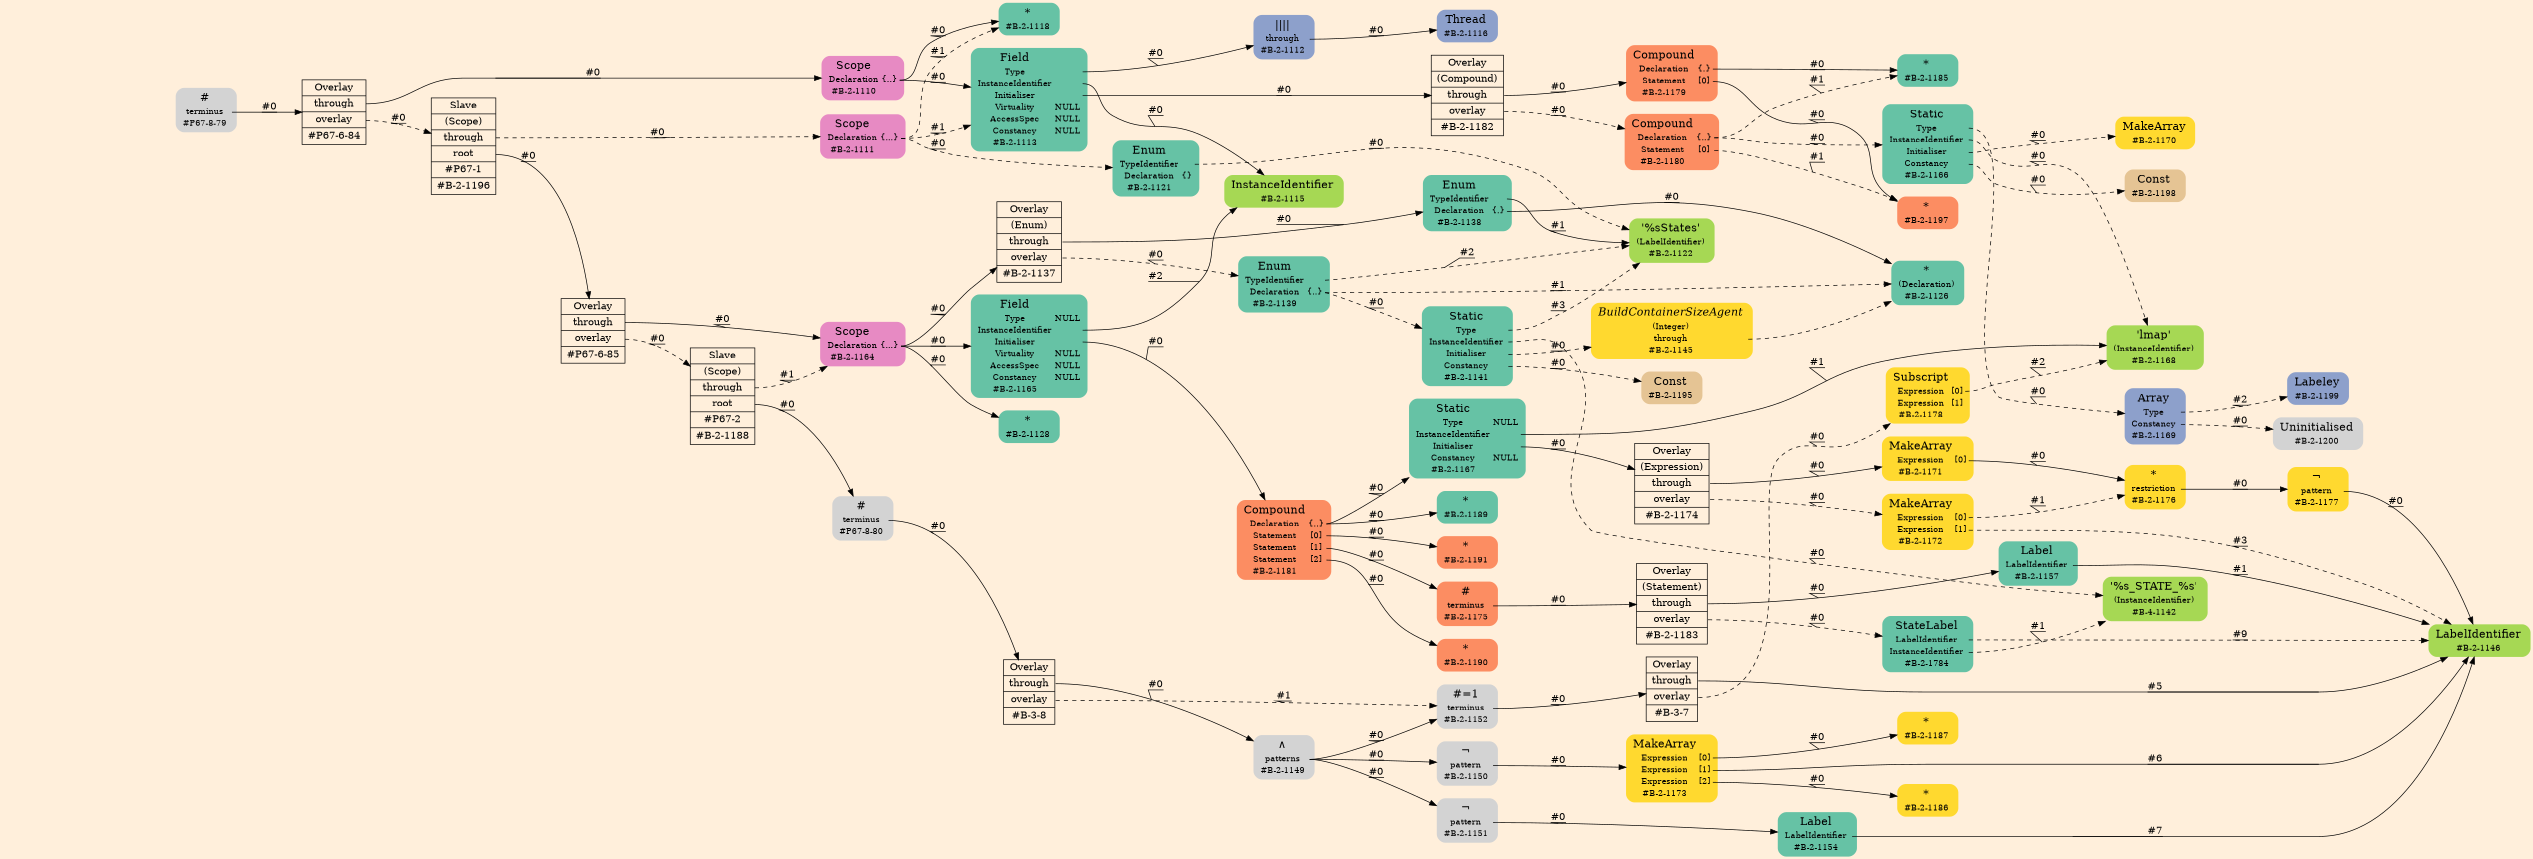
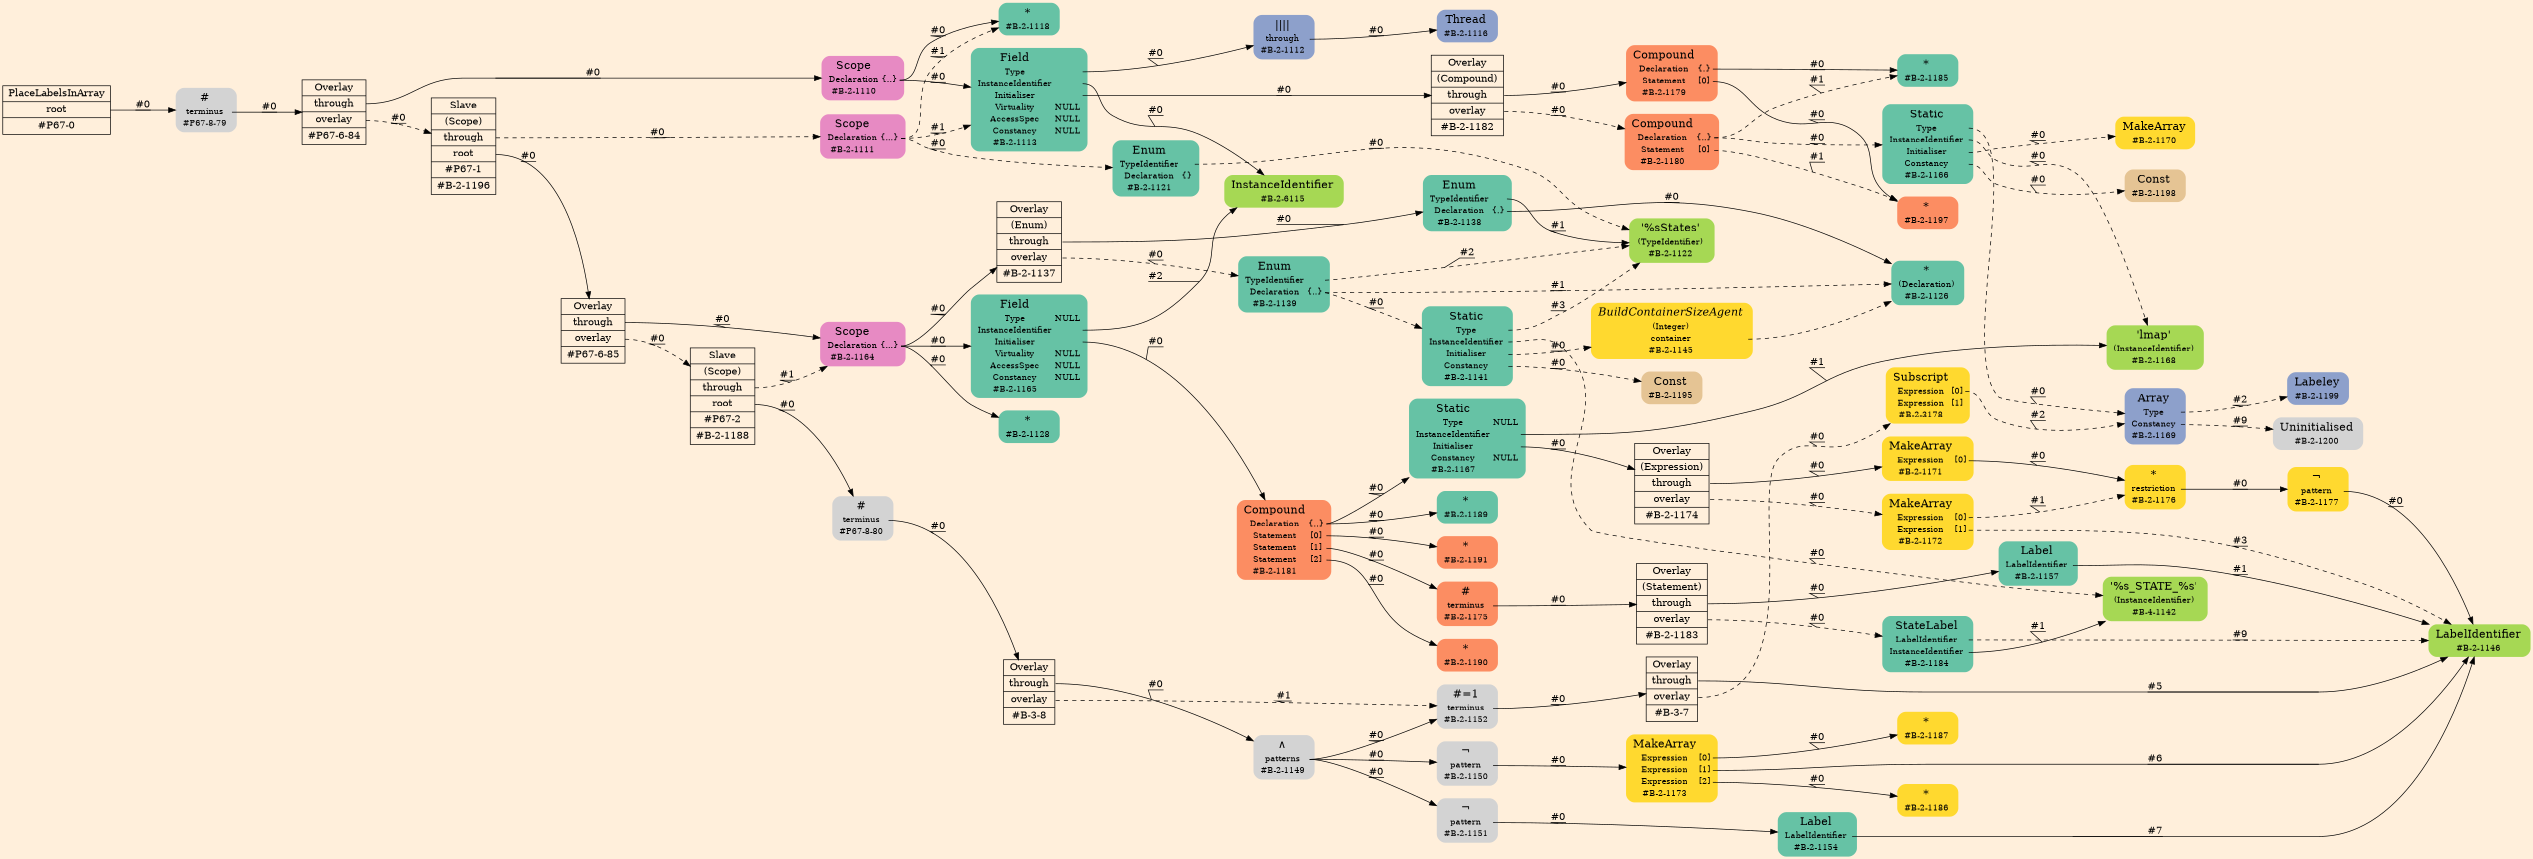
node "PlaceLabelsInArray": added
node "InstanceIdentifier": text "#B-2-1115" -> "#B-2-6115"
node "'%sStates'": text "(LabelIdentifier)" -> "(TypeIdentifier)"
node "BuildContainerSizeAgent": text "through" -> "container"
edge "Subscript" -> "'lmap'": now "Subscript" -> "Array"
node "Subscript": text "#B-2-1178" -> "#B-2-3178"
edge "Array" -> "Uninitialised": label "#0" -> "#9"
edge "StateLabel" -> "'%s_STATE_%s'": style dashed -> solid
node "StateLabel": text "#B-2-1784" -> "#B-2-1184"
